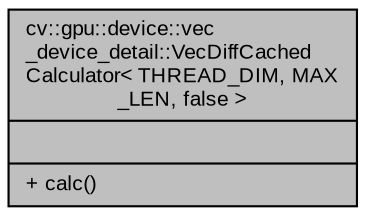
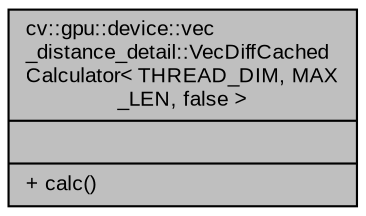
node "cv::gpu::device::vec": text "_device_detail::VecDiffCached" -> "_distance_detail::VecDiffCached"
